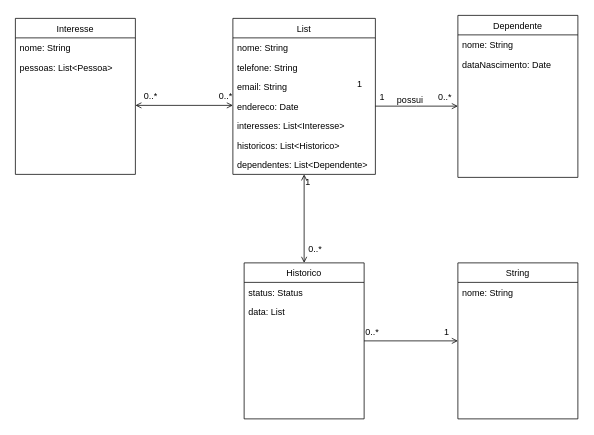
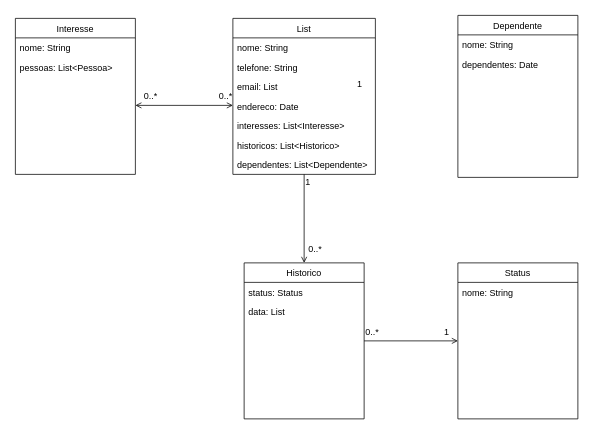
node "dataNascimento: Date": label "dataNascimento: Date" -> "dependentes: Date"
node "email: String": label "email: String" -> "email: List"
edge "endereco: Date" -> "Dependente": removed, labels "1", "possui", "0..*"
edge "List" -- "Historico": arrowhead open -> none
node "String": label "String" -> "Status"
